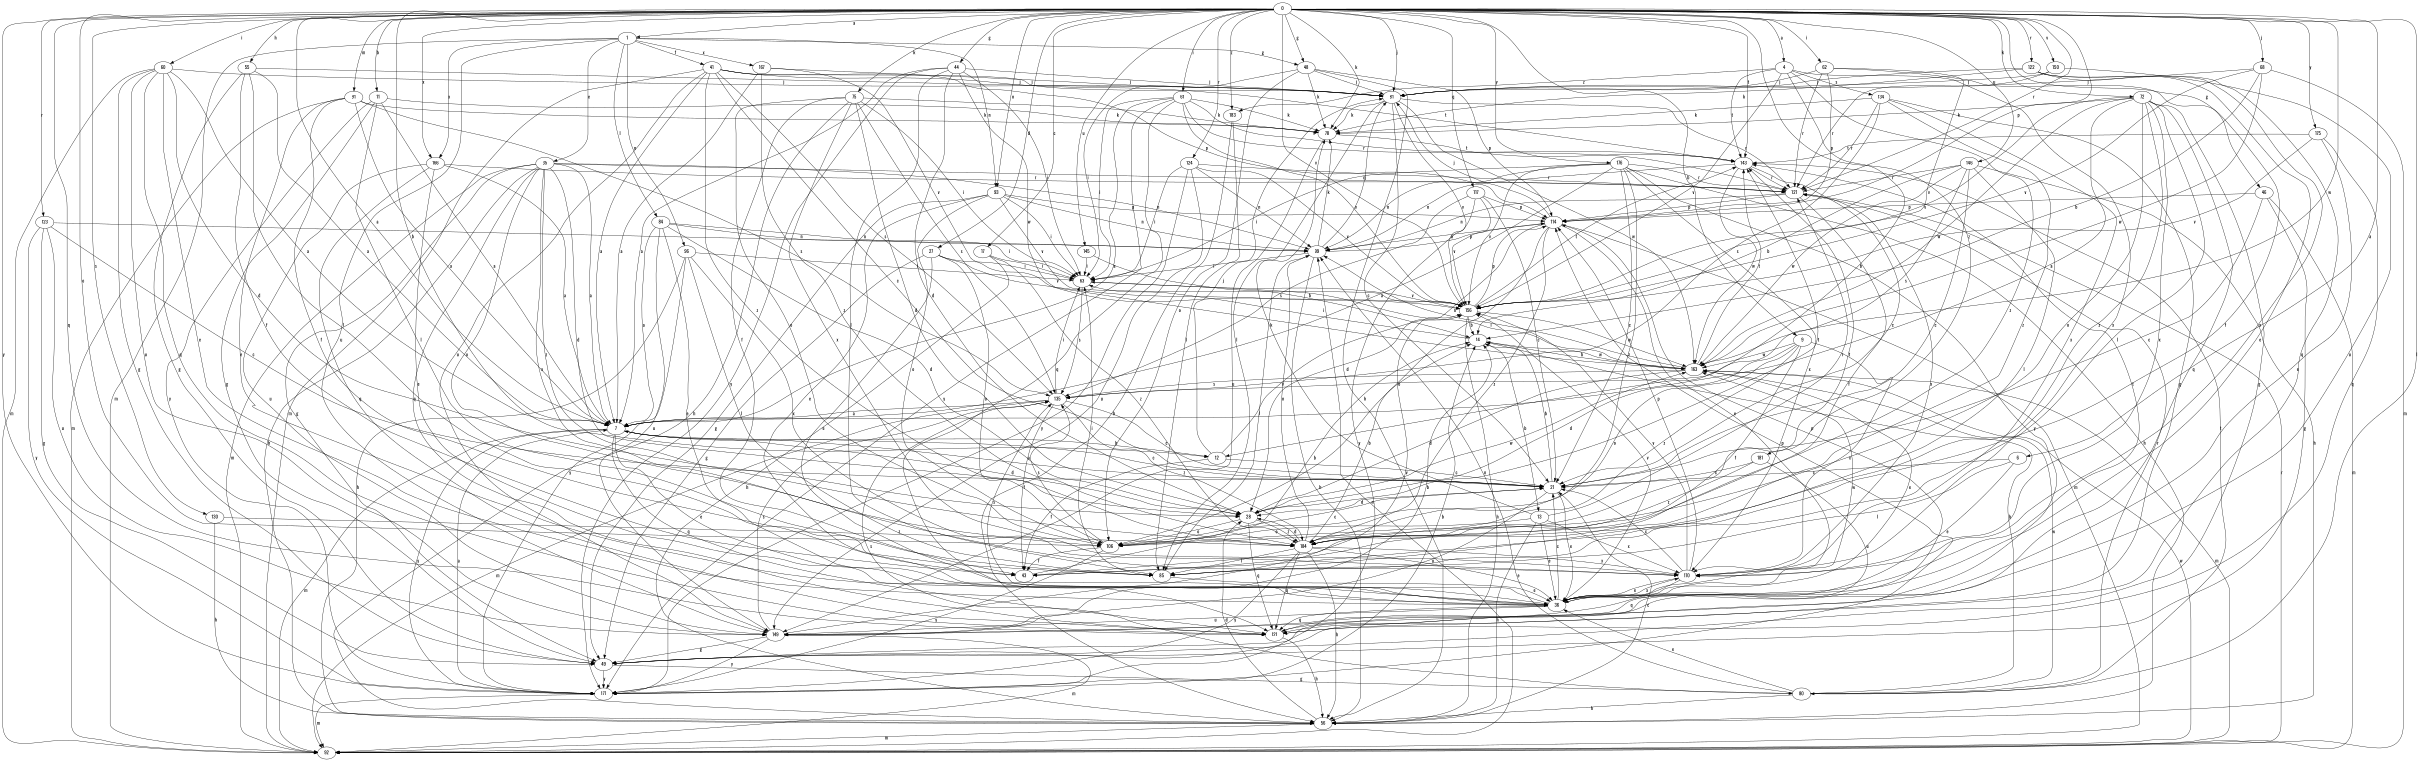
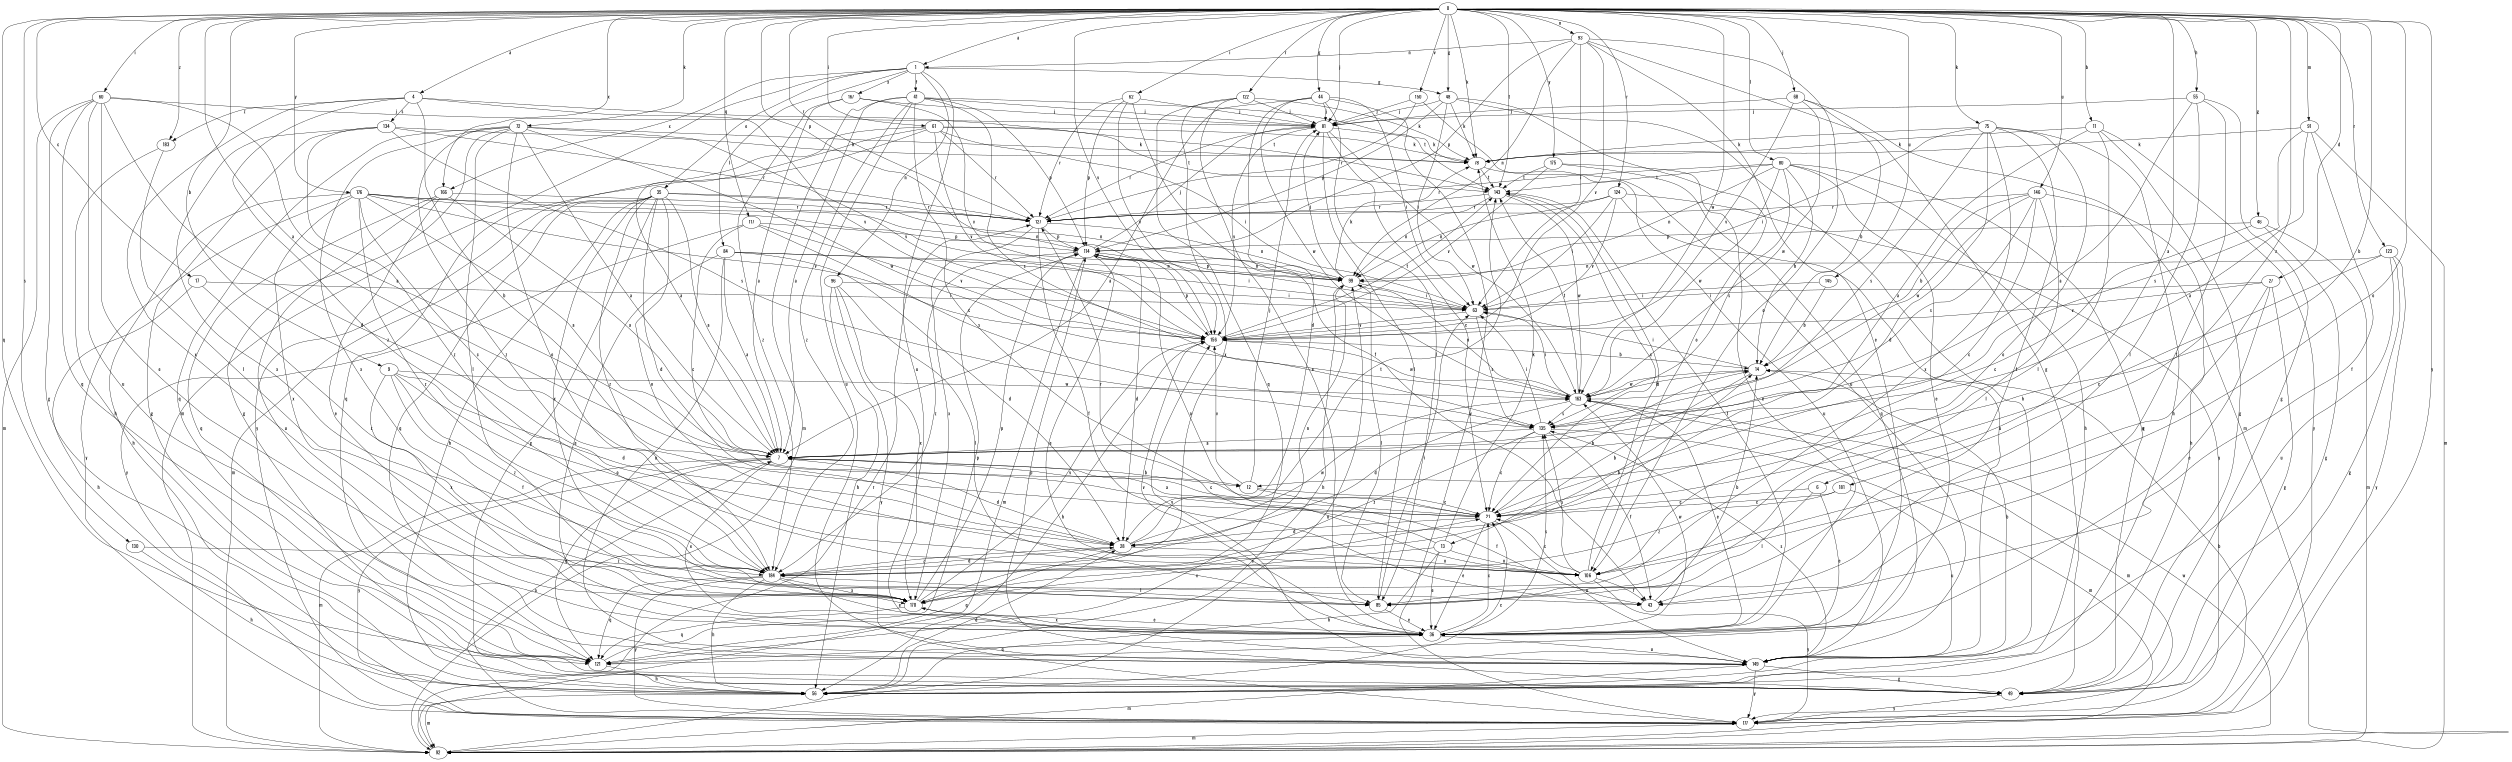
edge "1" -> "93": reversed
edge "91" -> "36": removed, label "e"
edge "49" -> "80": reversed
